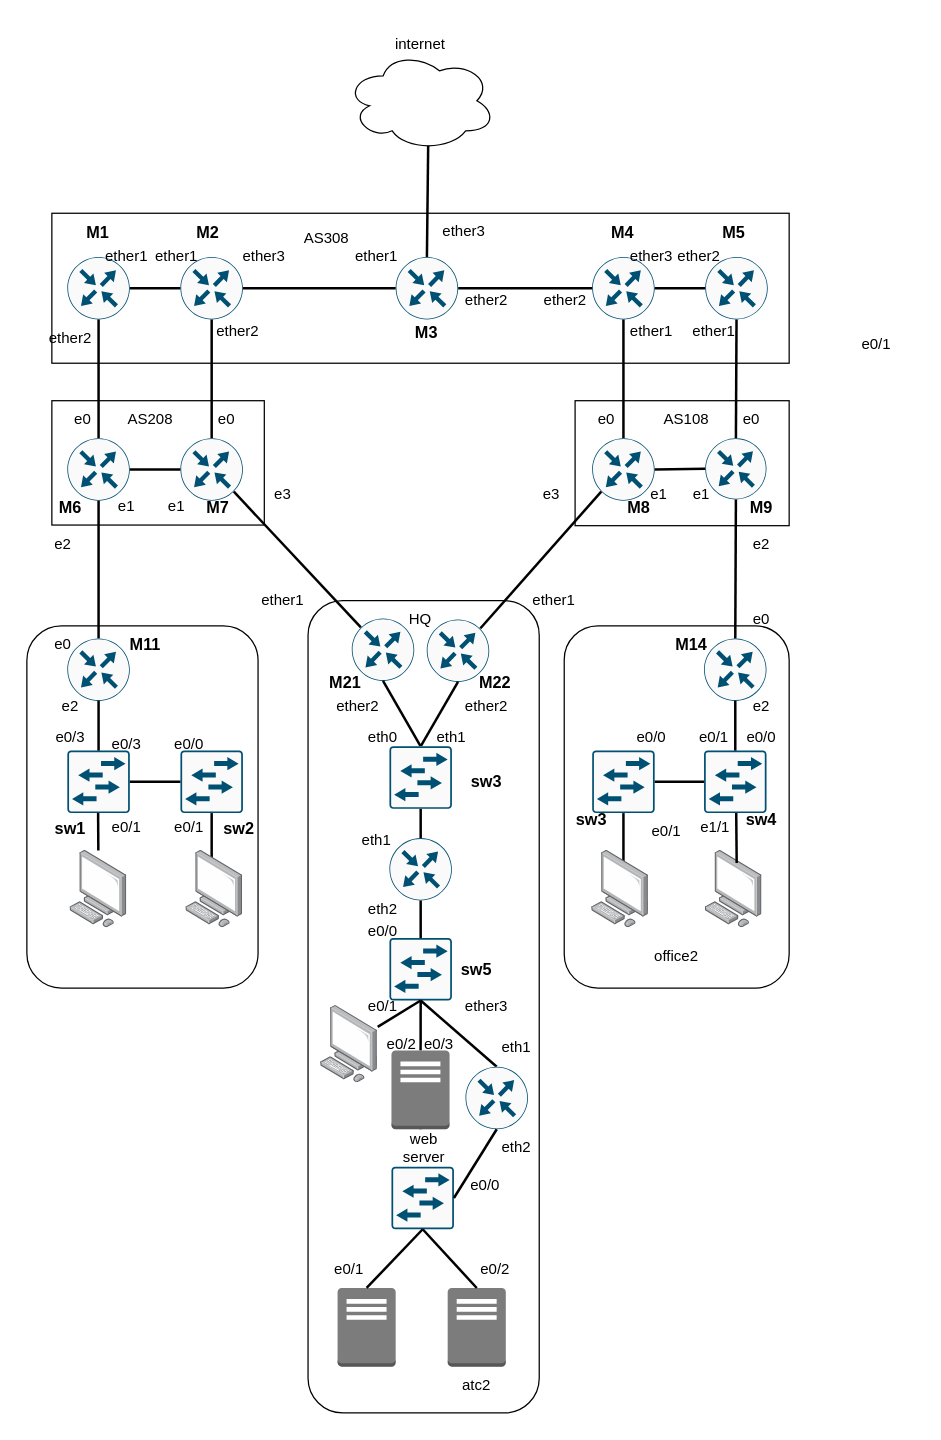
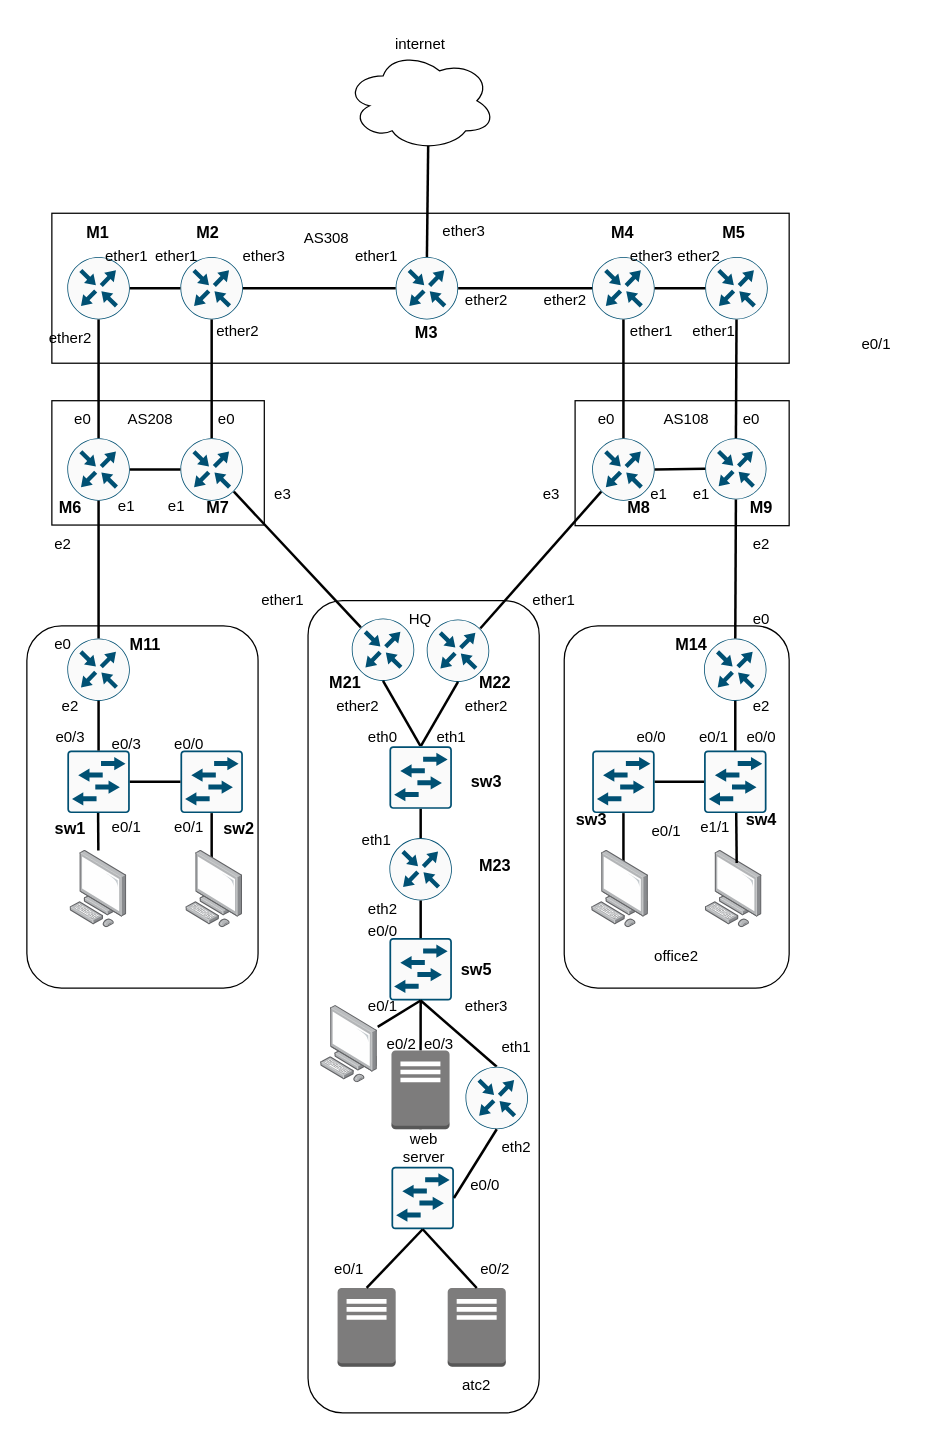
node "M23": added
